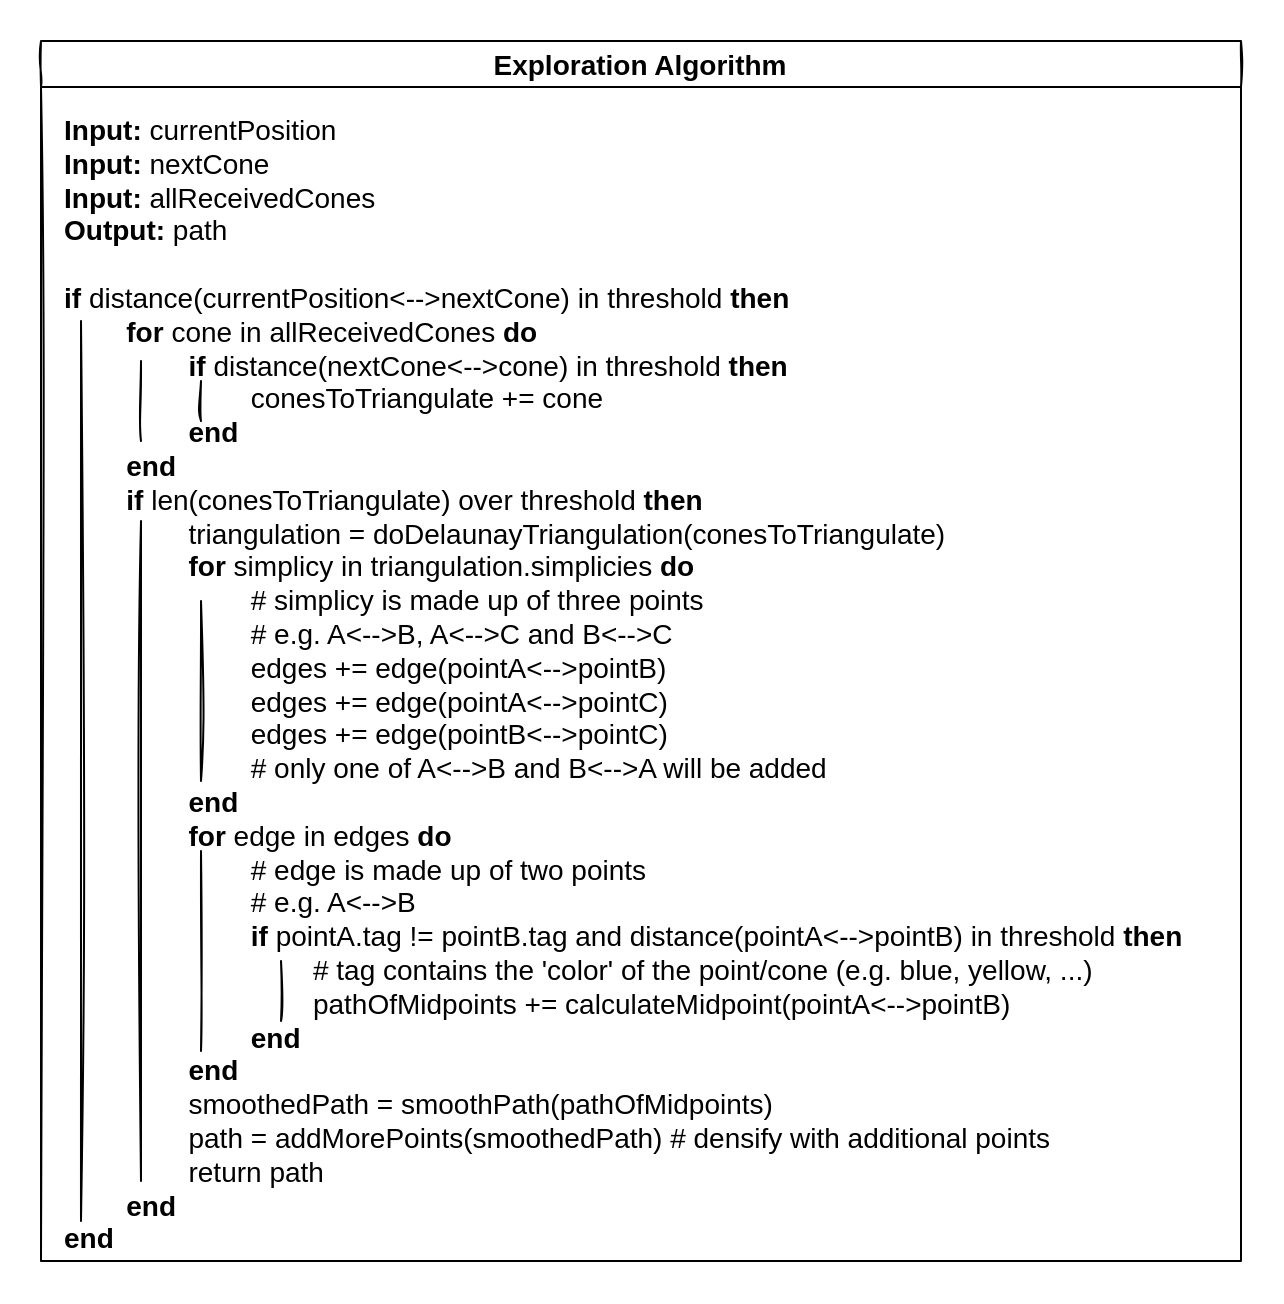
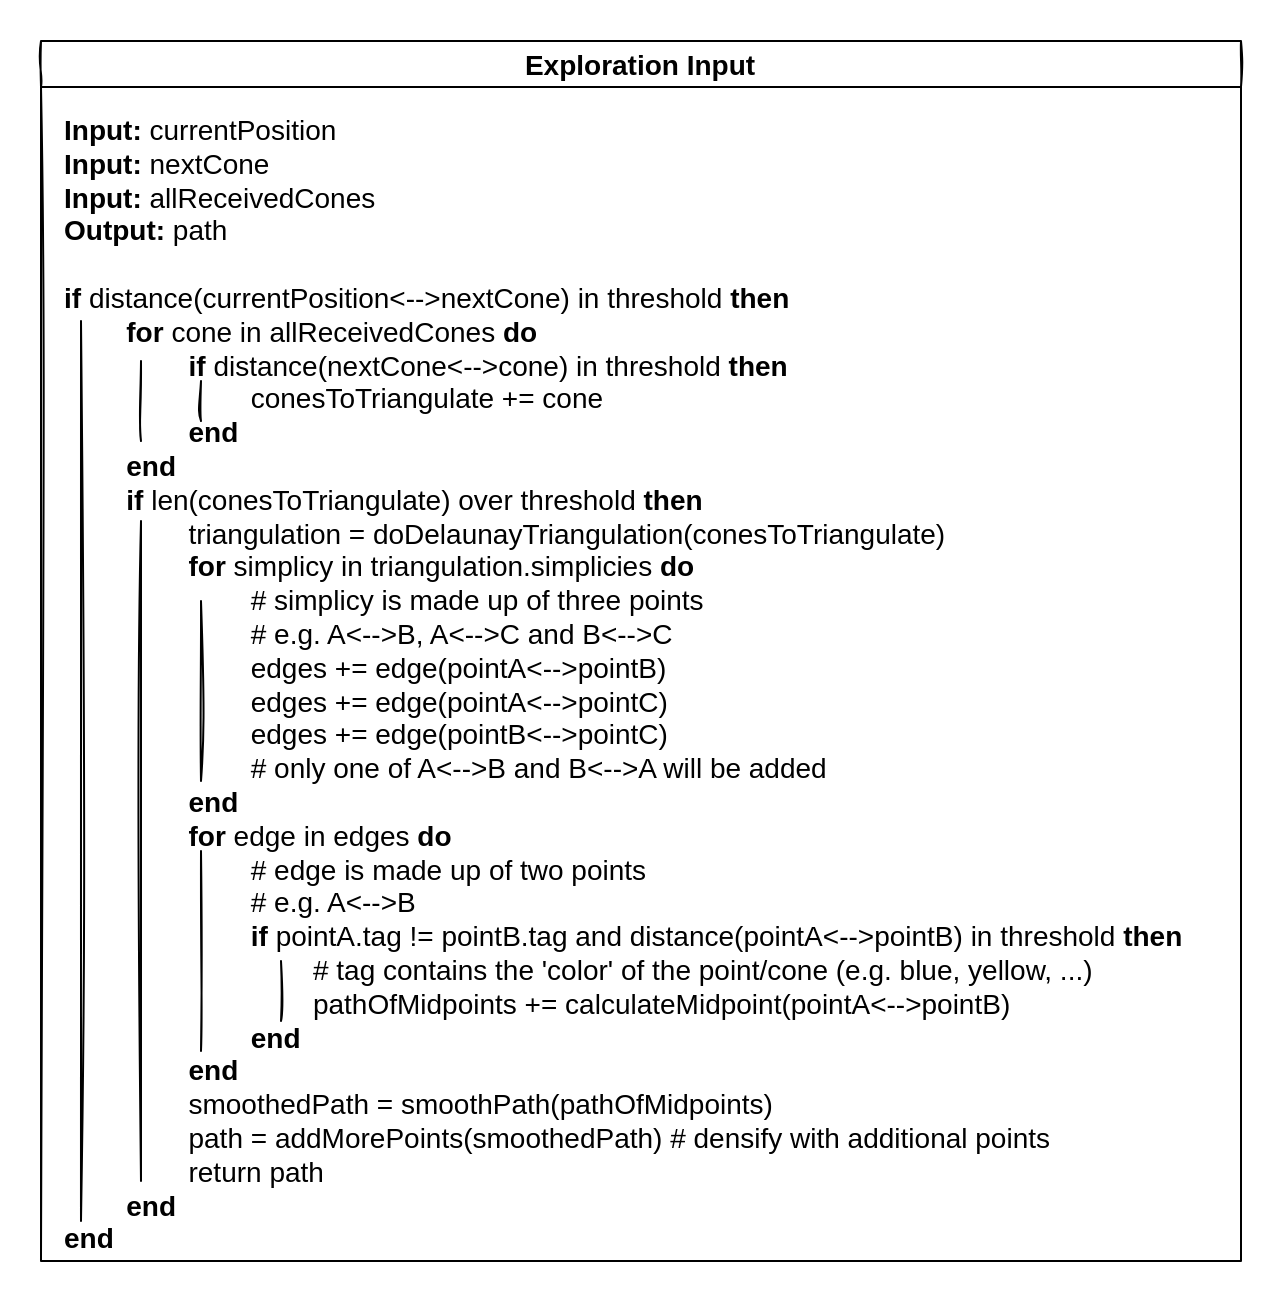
node "Exploration Algorithm": label "Exploration Algorithm" -> "Exploration Input"
